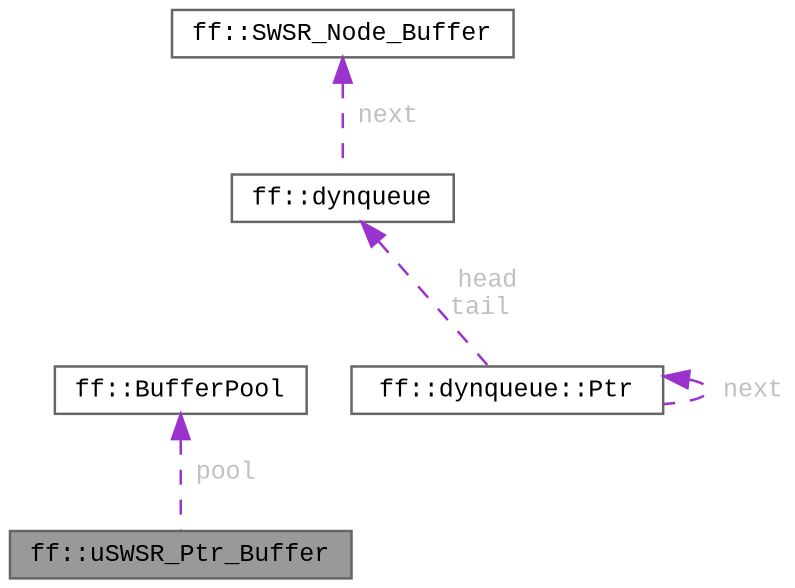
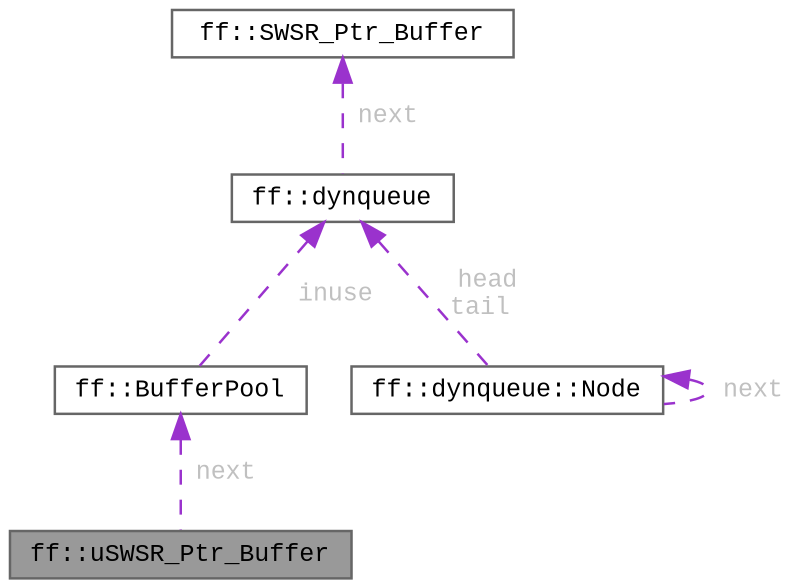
node "ff::SWSR_Node_Buffer": label "ff::SWSR_Node_Buffer" -> "ff::SWSR_Ptr_Buffer"
edge "ff::BufferPool" -> "ff::dynqueue": added, label "inuse"
node "ff::dynqueue::Ptr": label "ff::dynqueue::Ptr" -> "ff::dynqueue::Node"
edge "ff::uSWSR_Ptr_Buffer" -> "ff::BufferPool": label " pool" -> " next"
